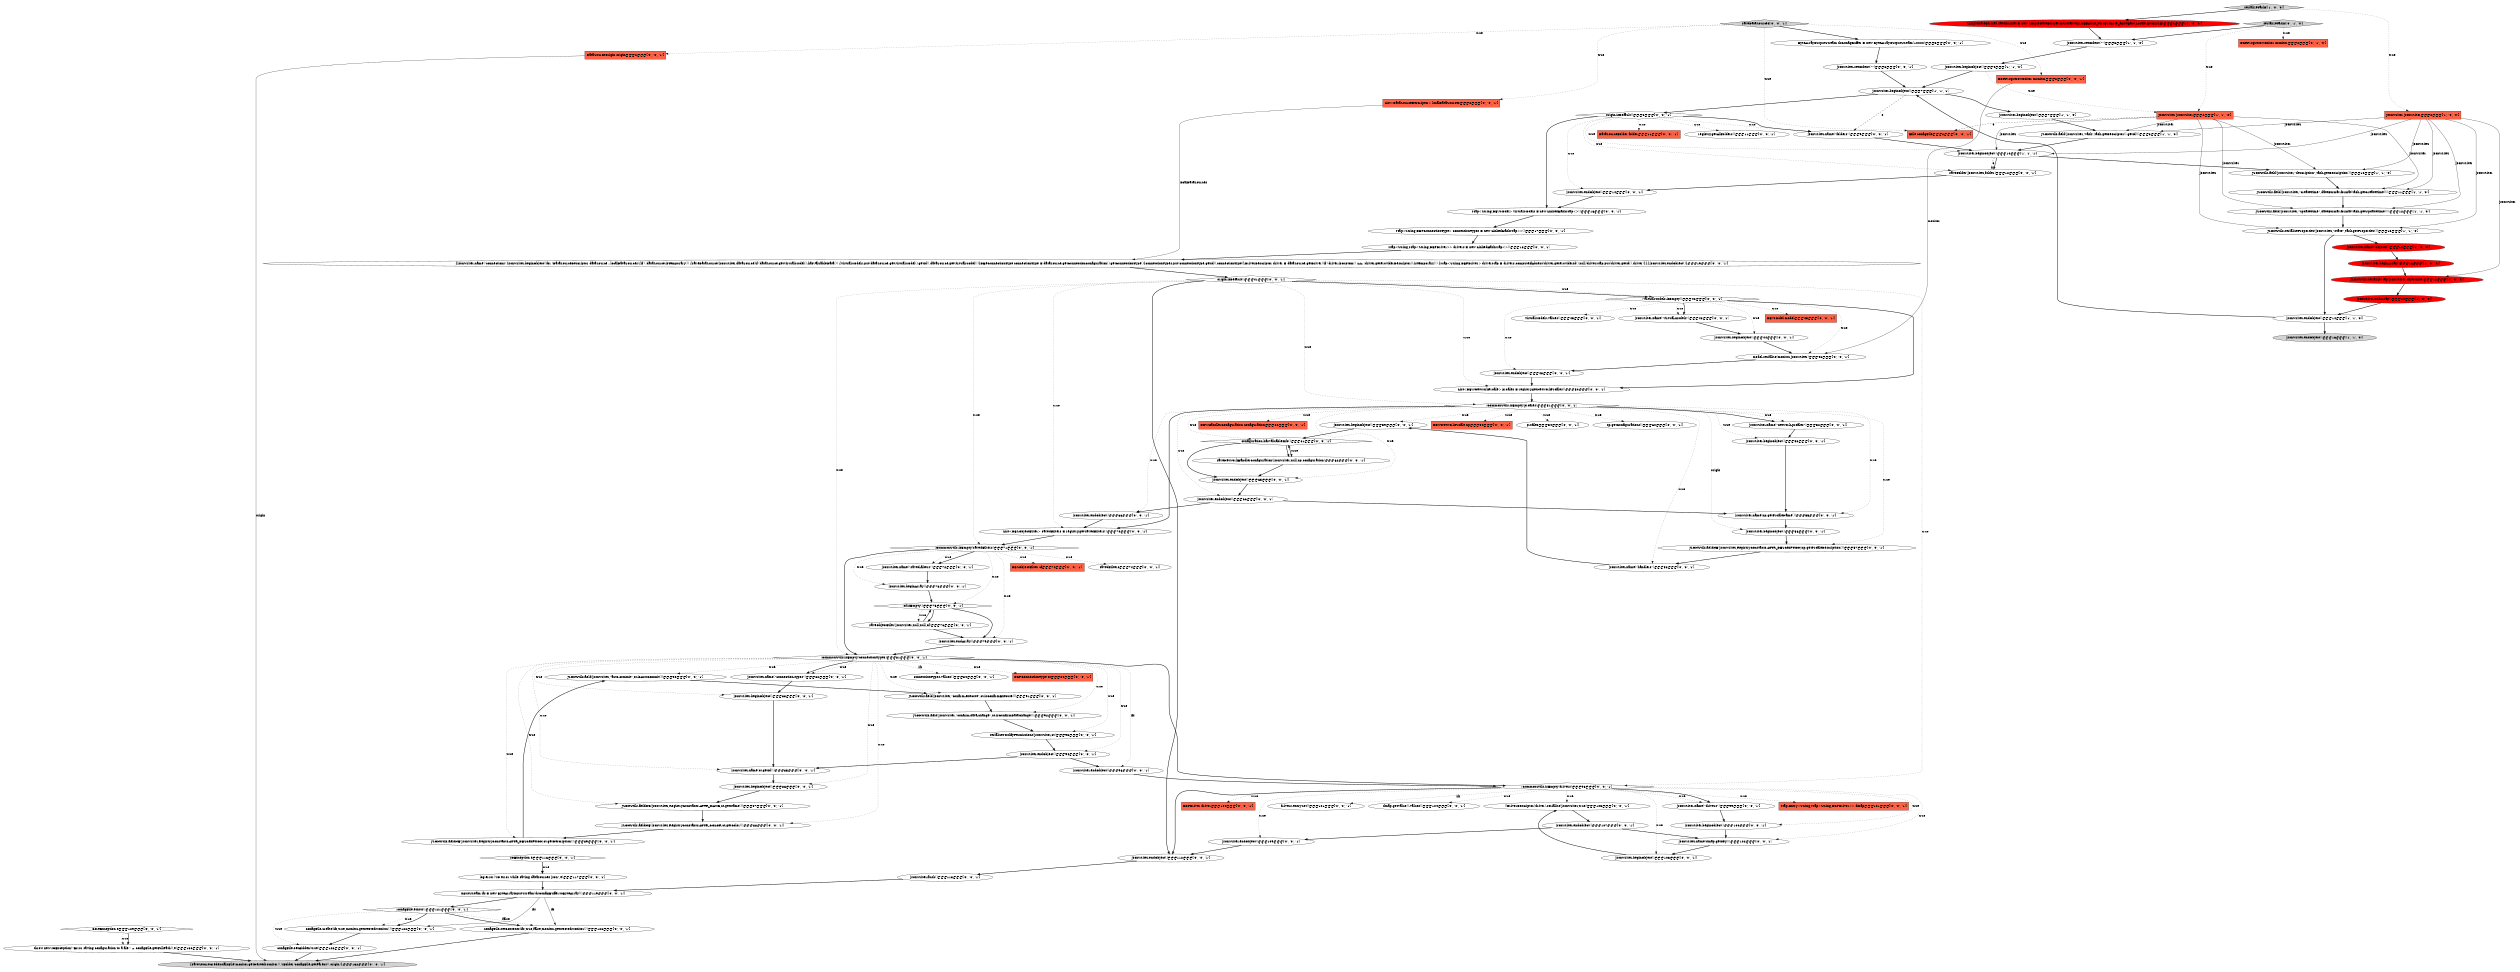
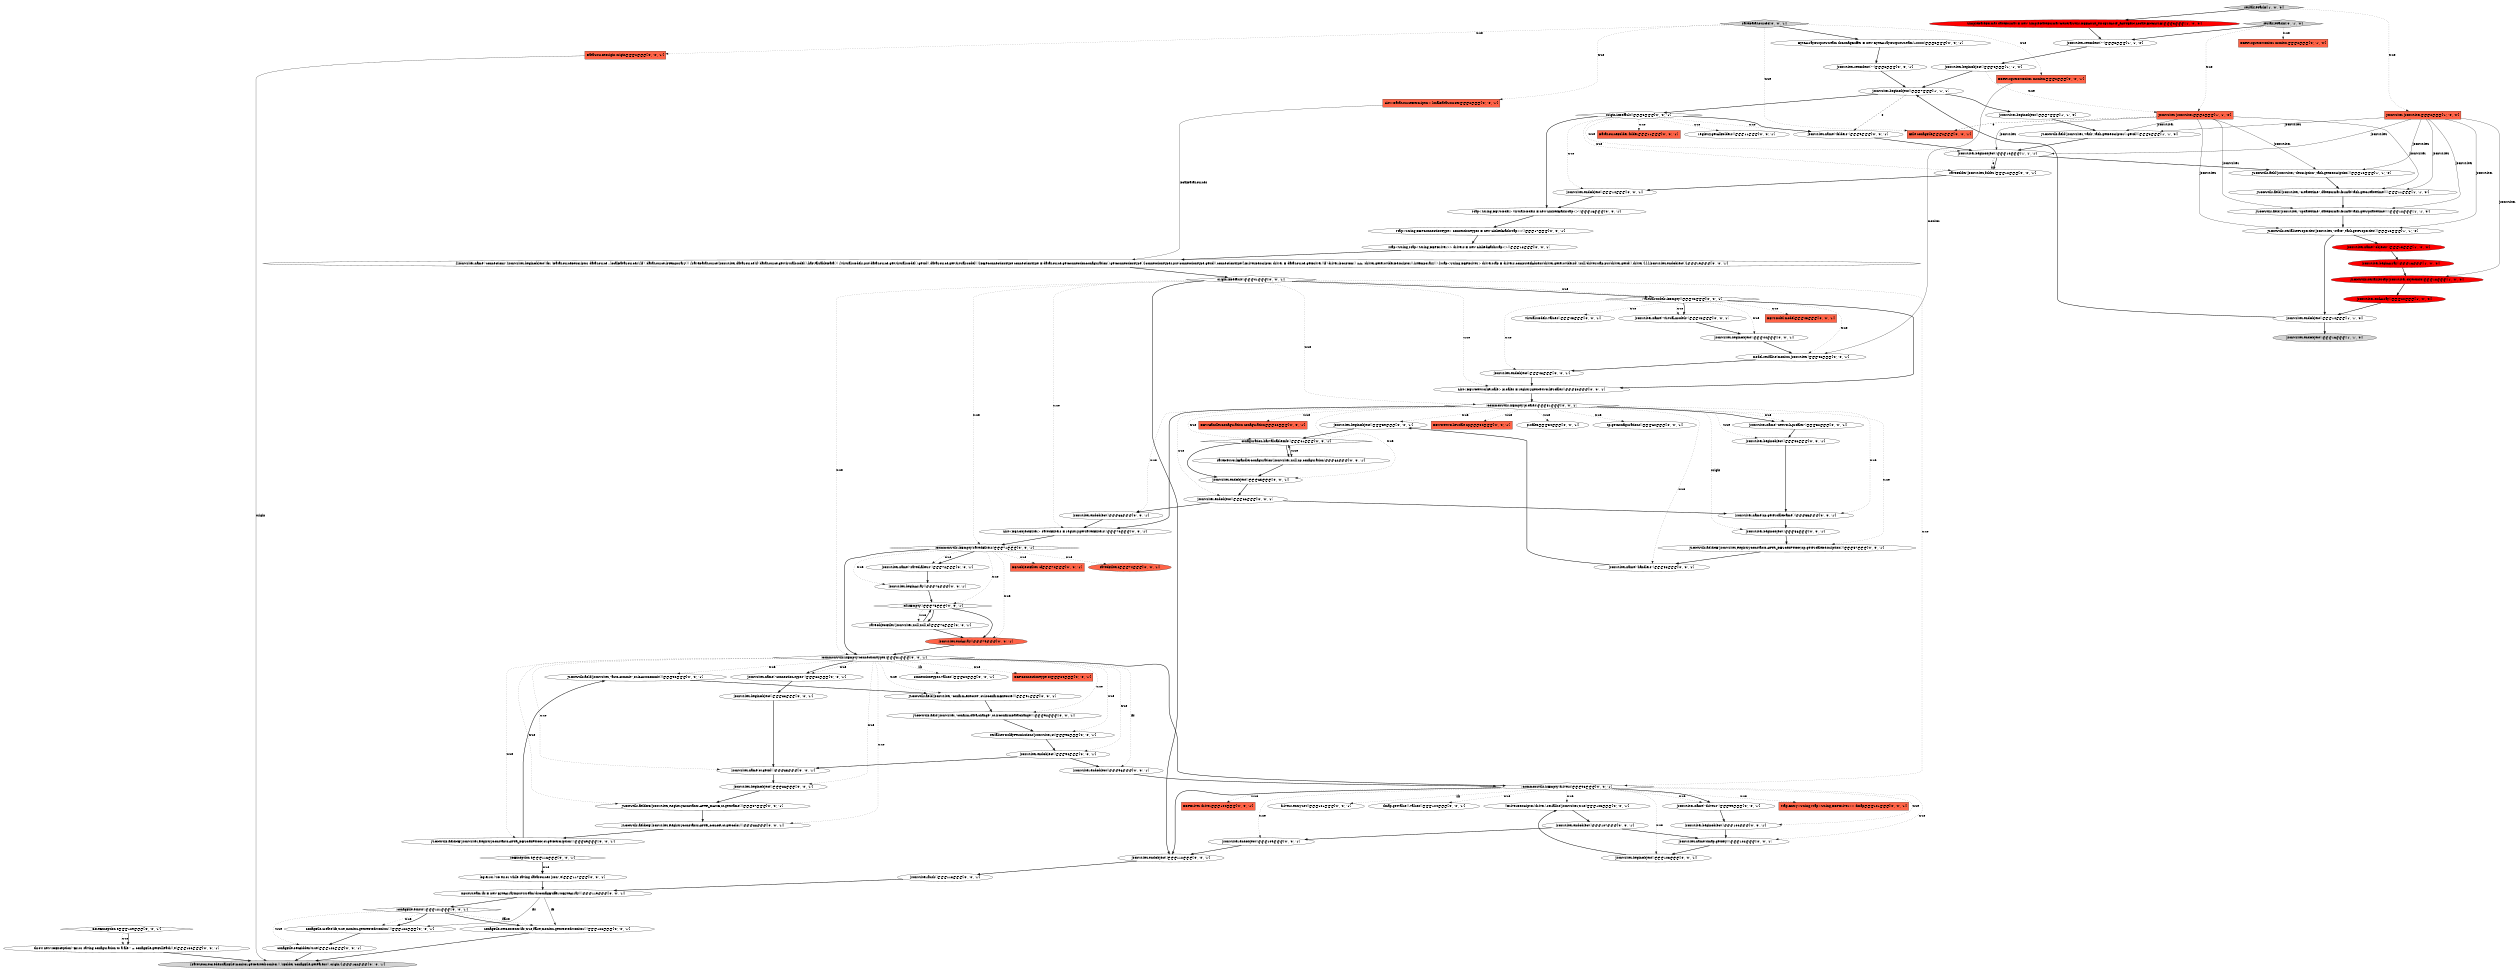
node "savedFilters@@@74@@@['0', '0', '1']": fillcolor white -> tomato
node "jsonWriter.endArray()@@@79@@@['0', '0', '1']": fillcolor white -> tomato
edge "!CommonUtils.isEmpty(connectionTypes)@@@81@@@['0', '0', '1']" -> "jsonWriter.beginObject()@@@83@@@['0', '0', '1']": removed, label "true"
